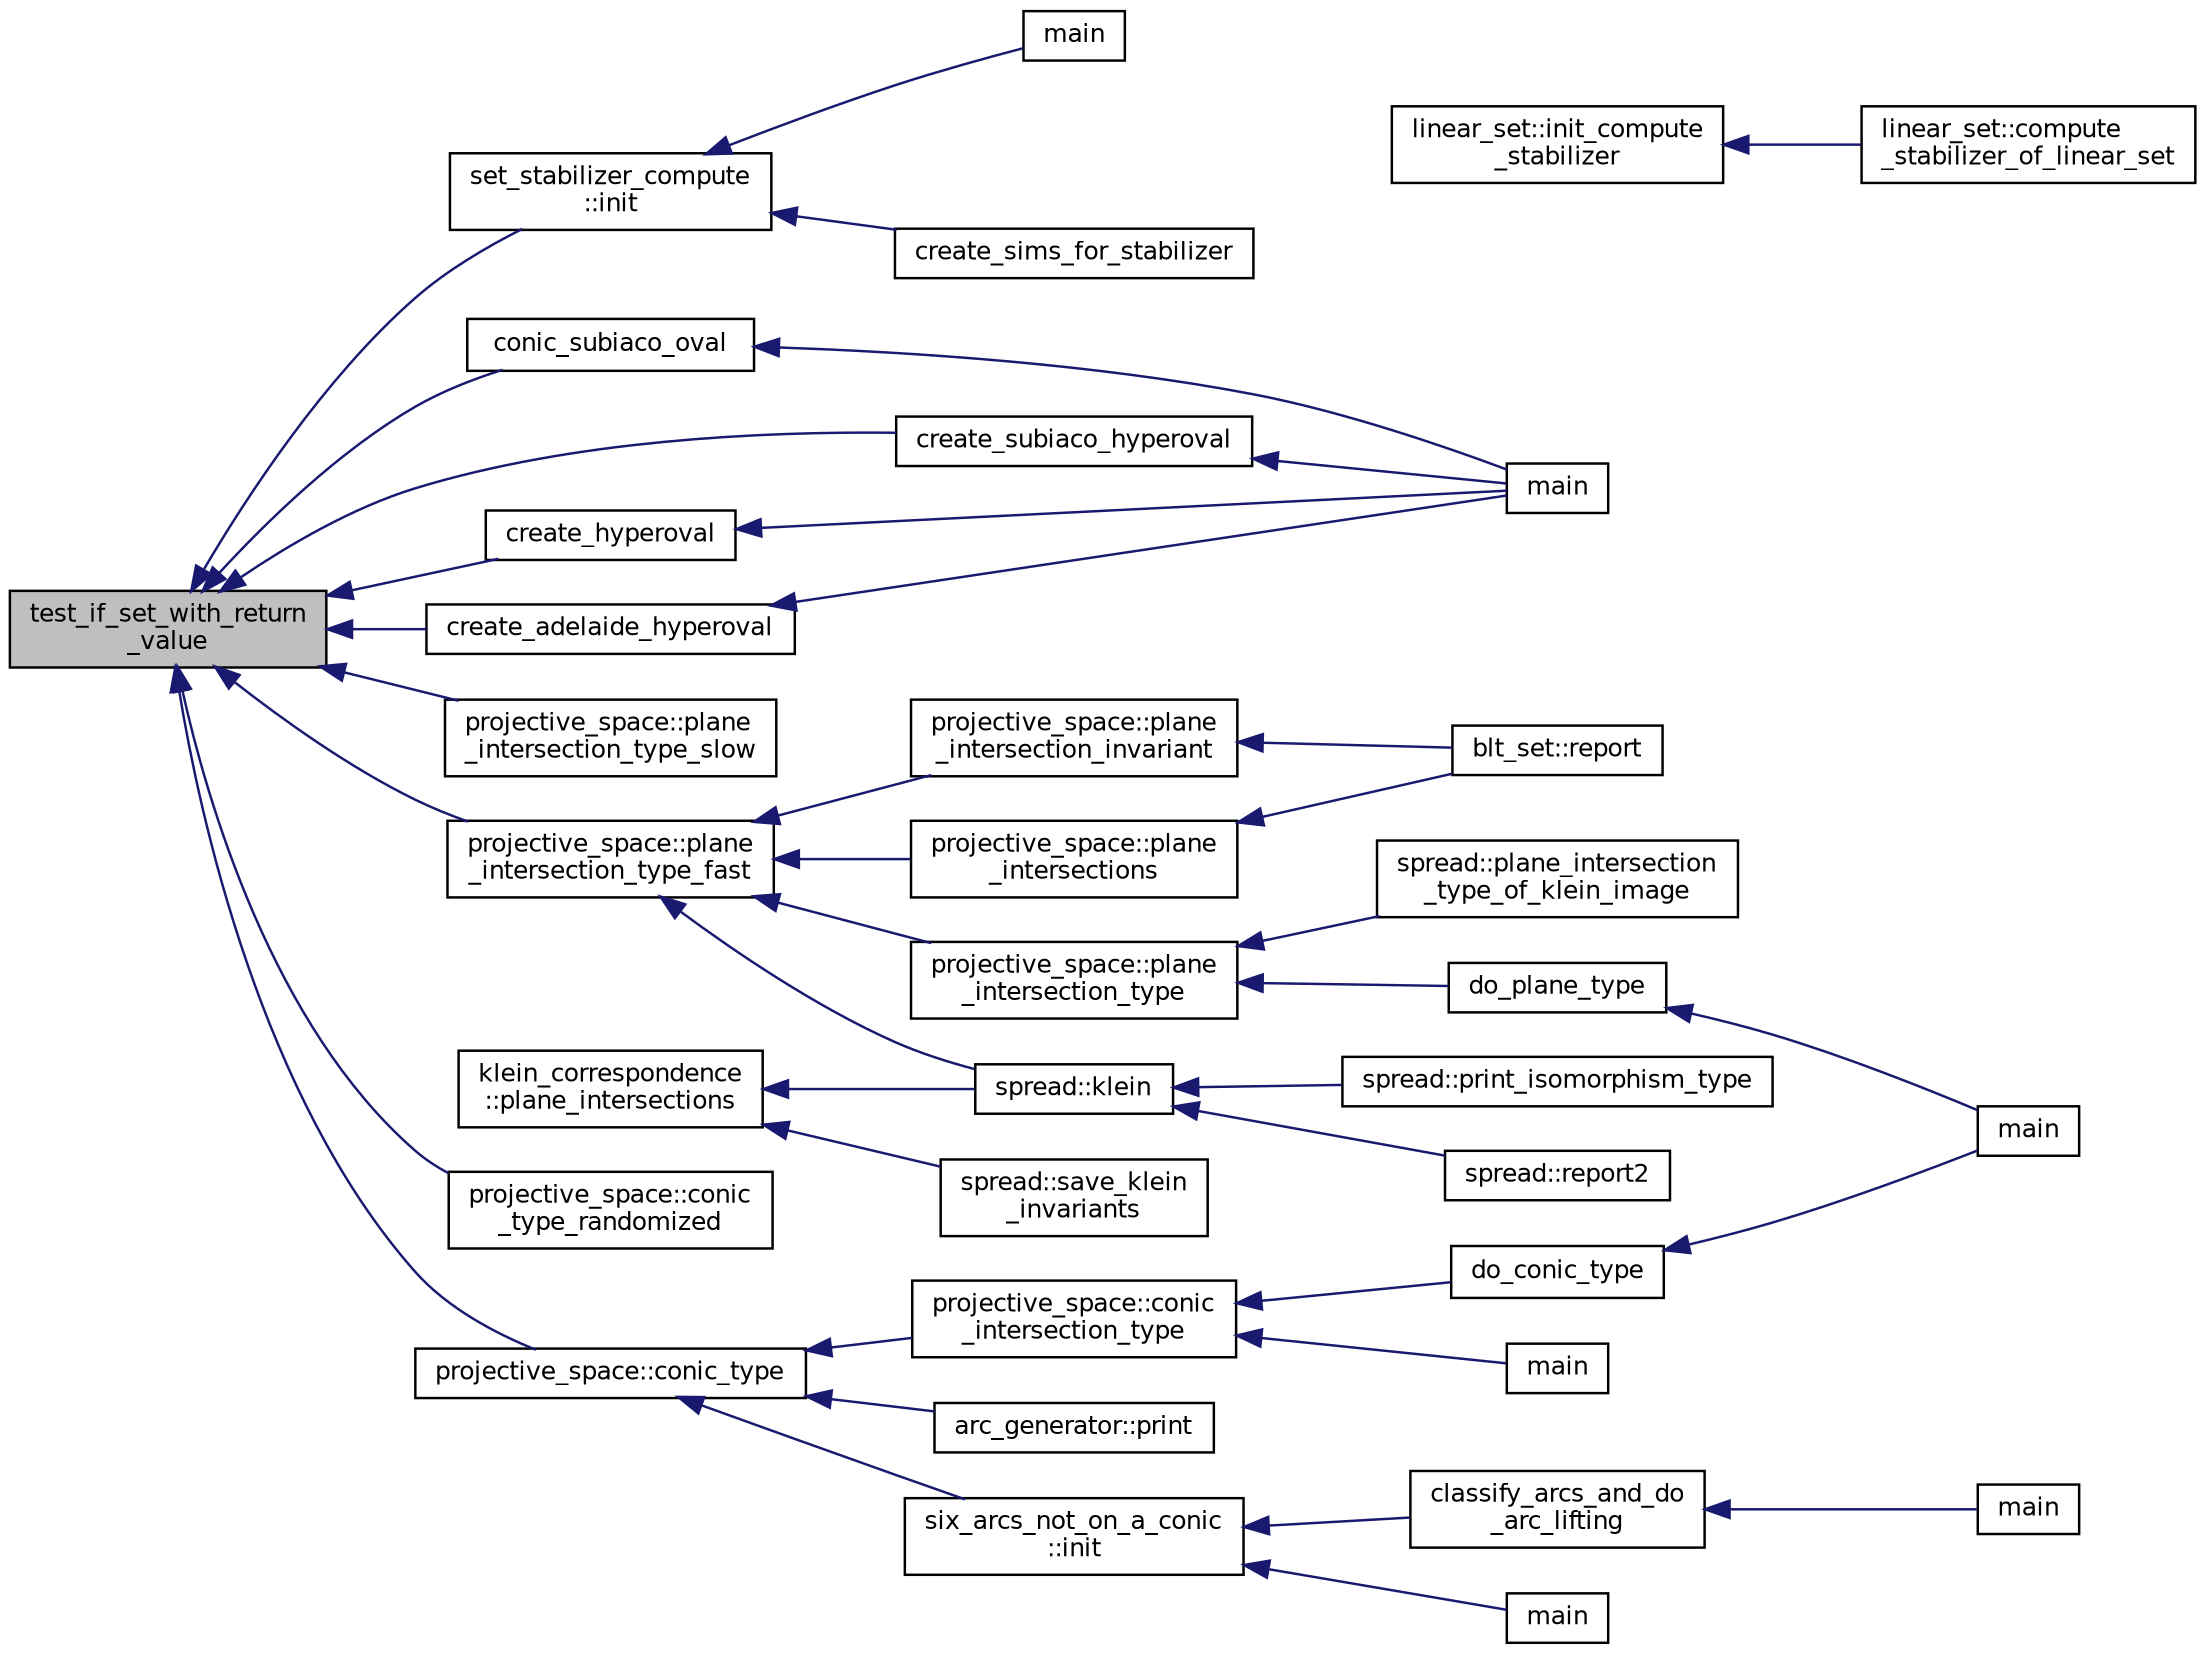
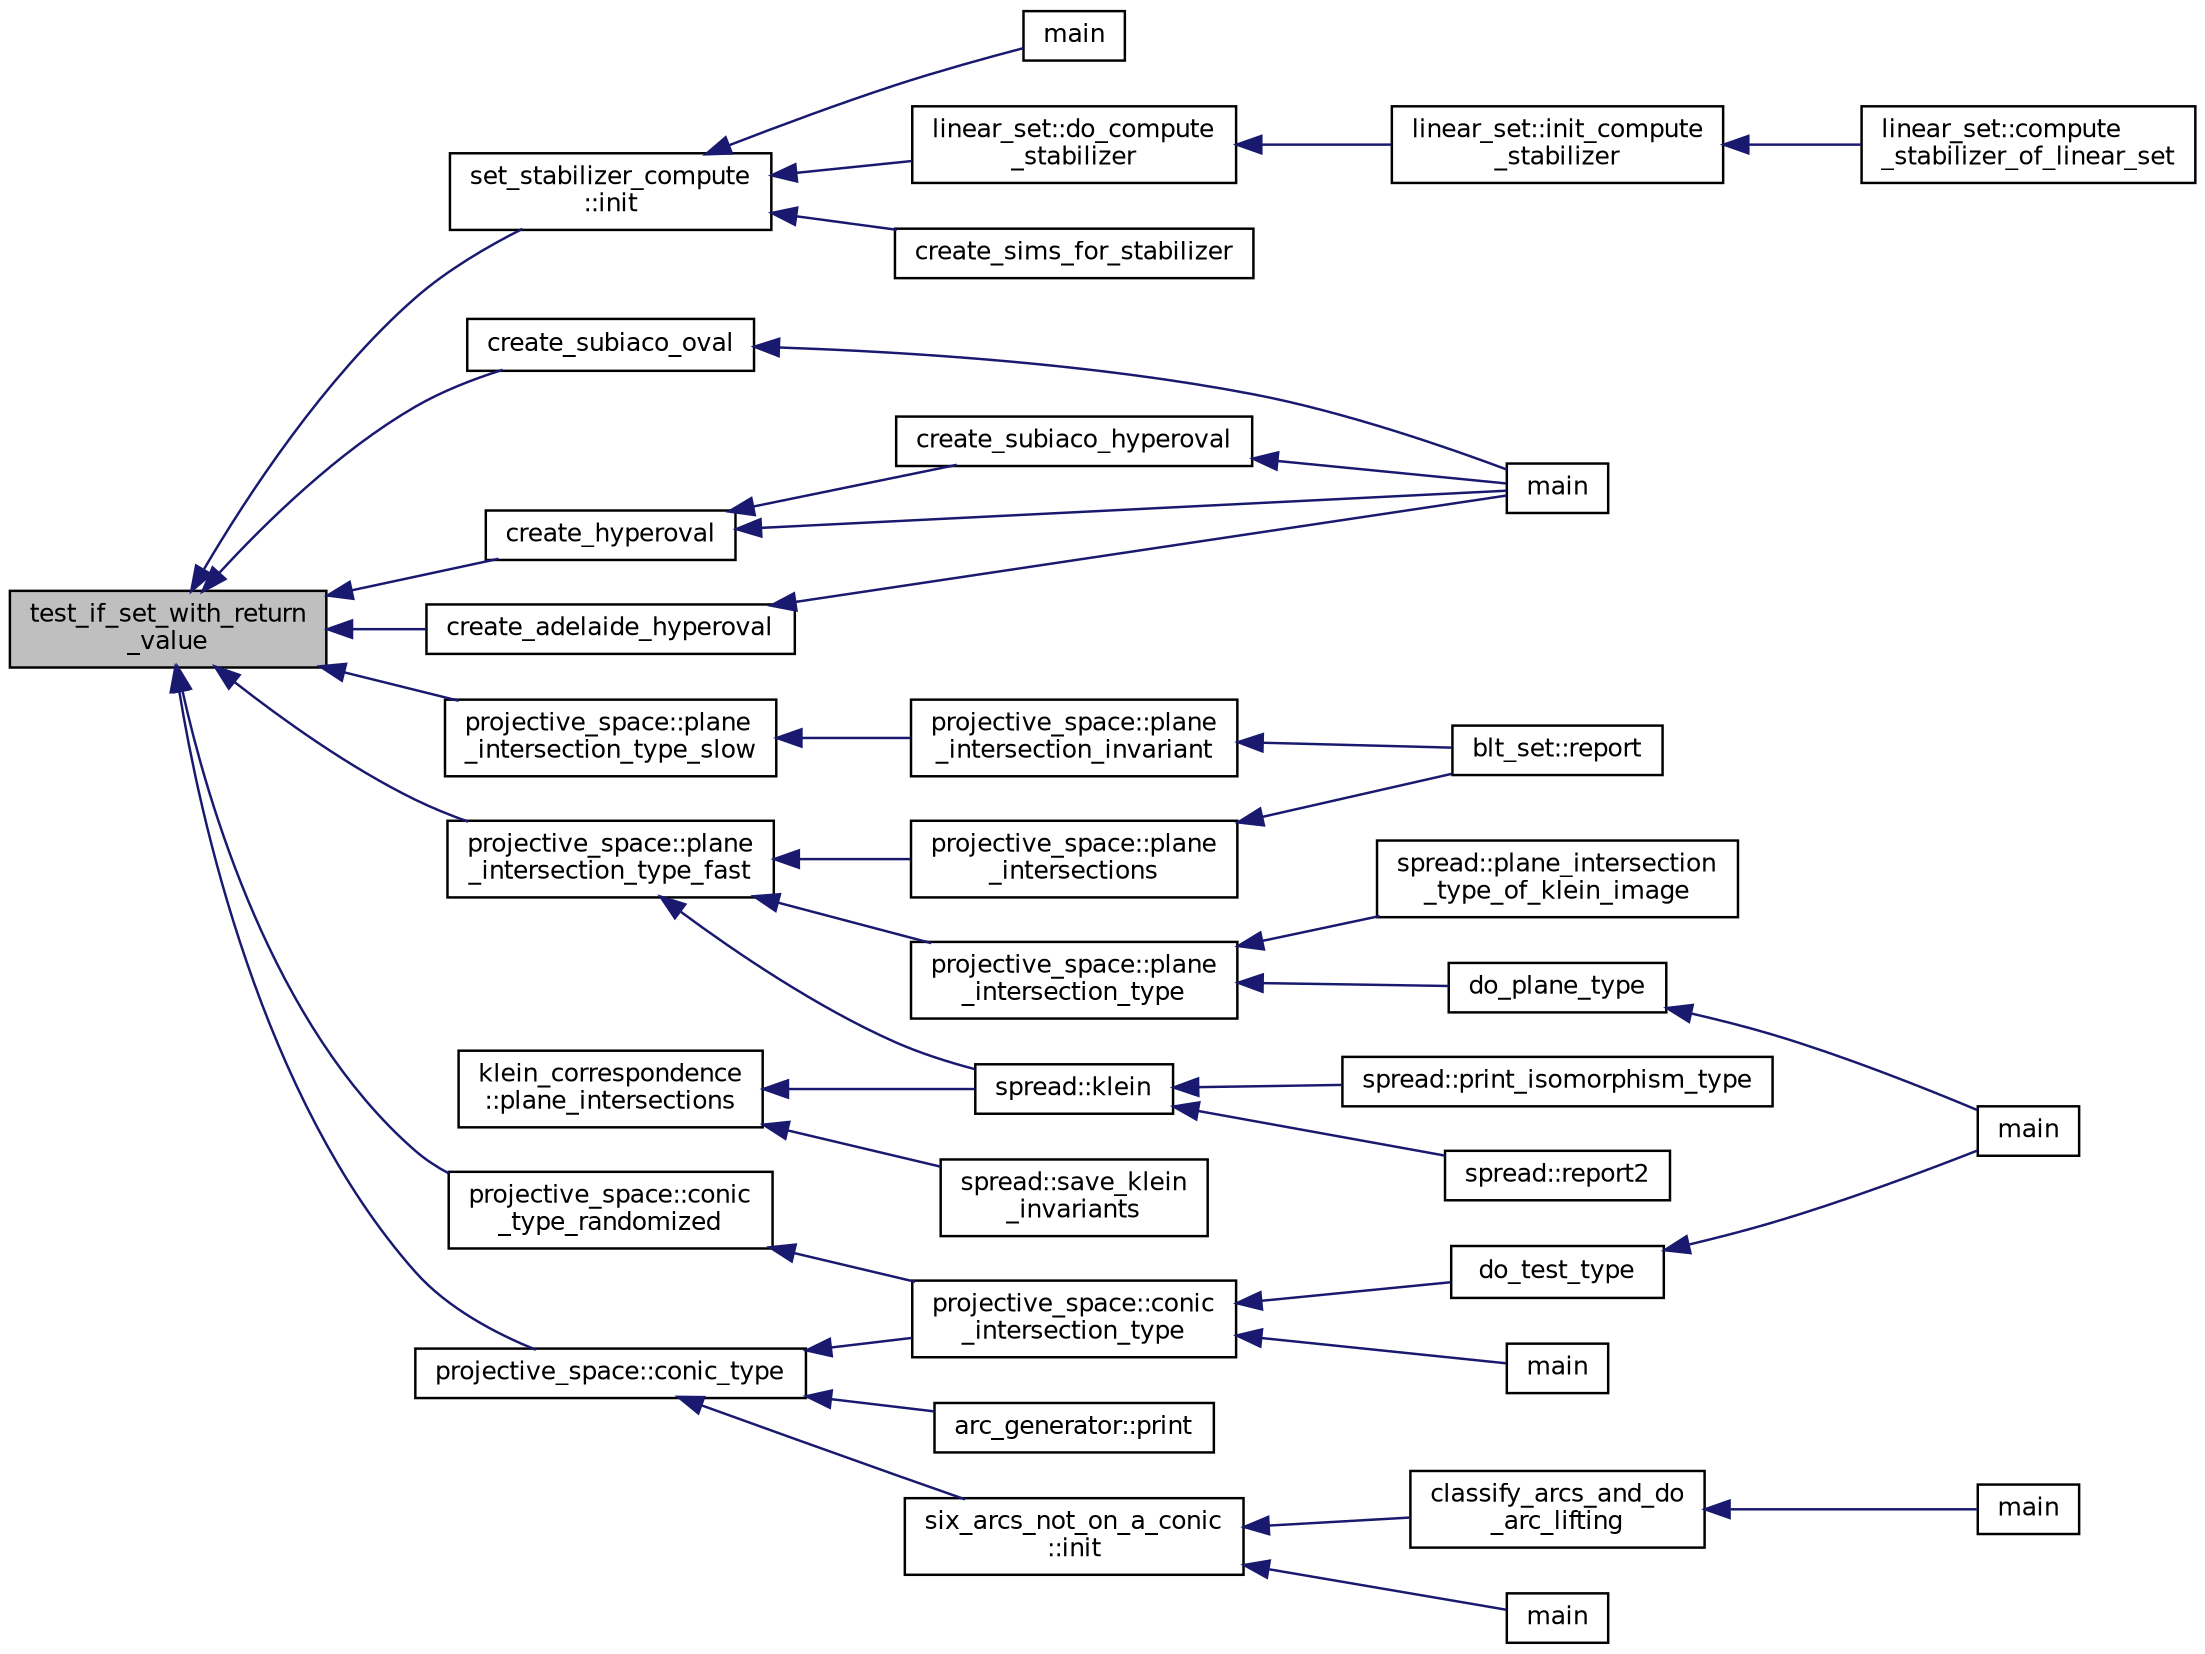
node "linear_set::do_compute _stabilizer": added
node "conic_subiaco_oval": label "conic_subiaco_oval" -> "create_subiaco_oval"
edge "create_subiaco_hyperoval" -> "test_if_set_with_return _value": now "create_subiaco_hyperoval" -> "create_hyperoval"
edge "projective_space::plane _intersection_invariant" -> "projective_space::plane _intersection_type_fast": now "projective_space::plane _intersection_invariant" -> "projective_space::plane _intersection_type_slow"
edge "projective_space::conic _intersection_type" -> "projective_space::conic _type_randomized": added
node "do_conic_type": label "do_conic_type" -> "do_test_type"
